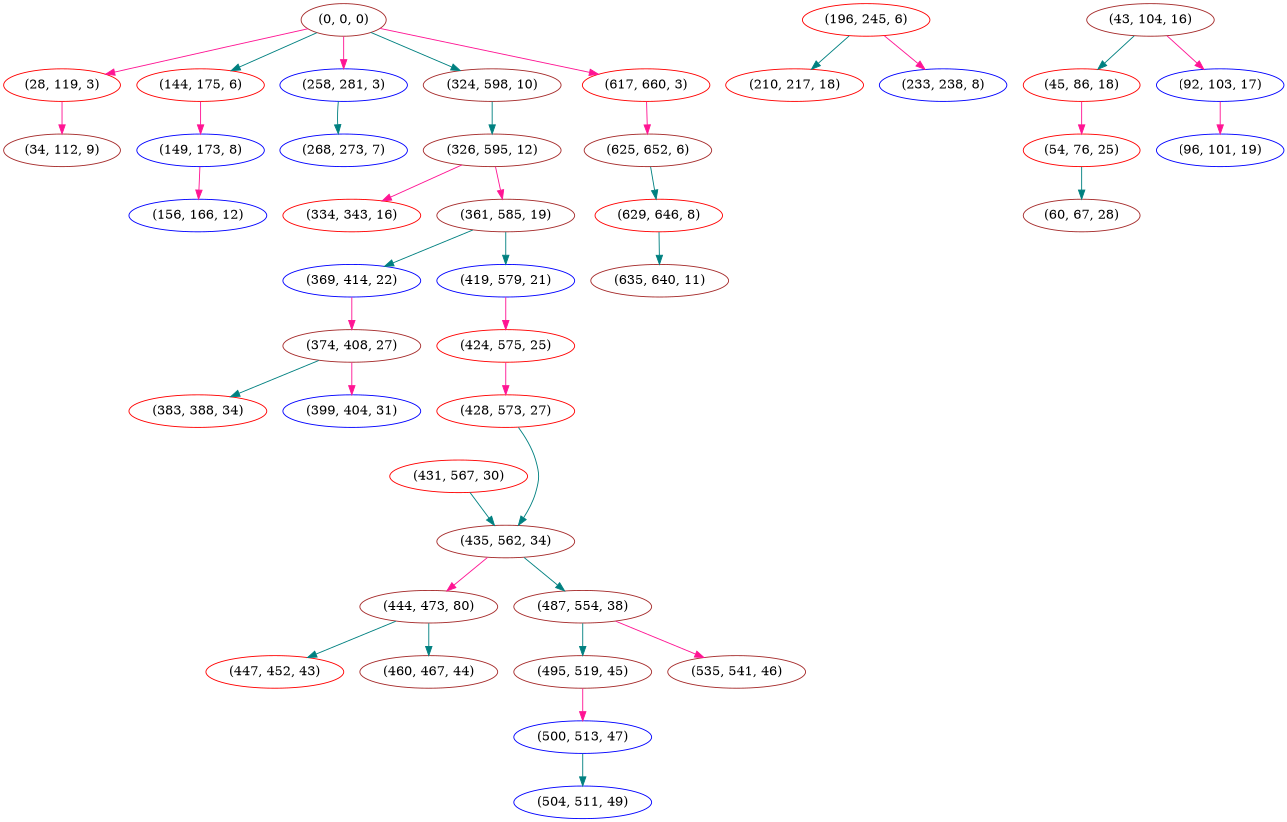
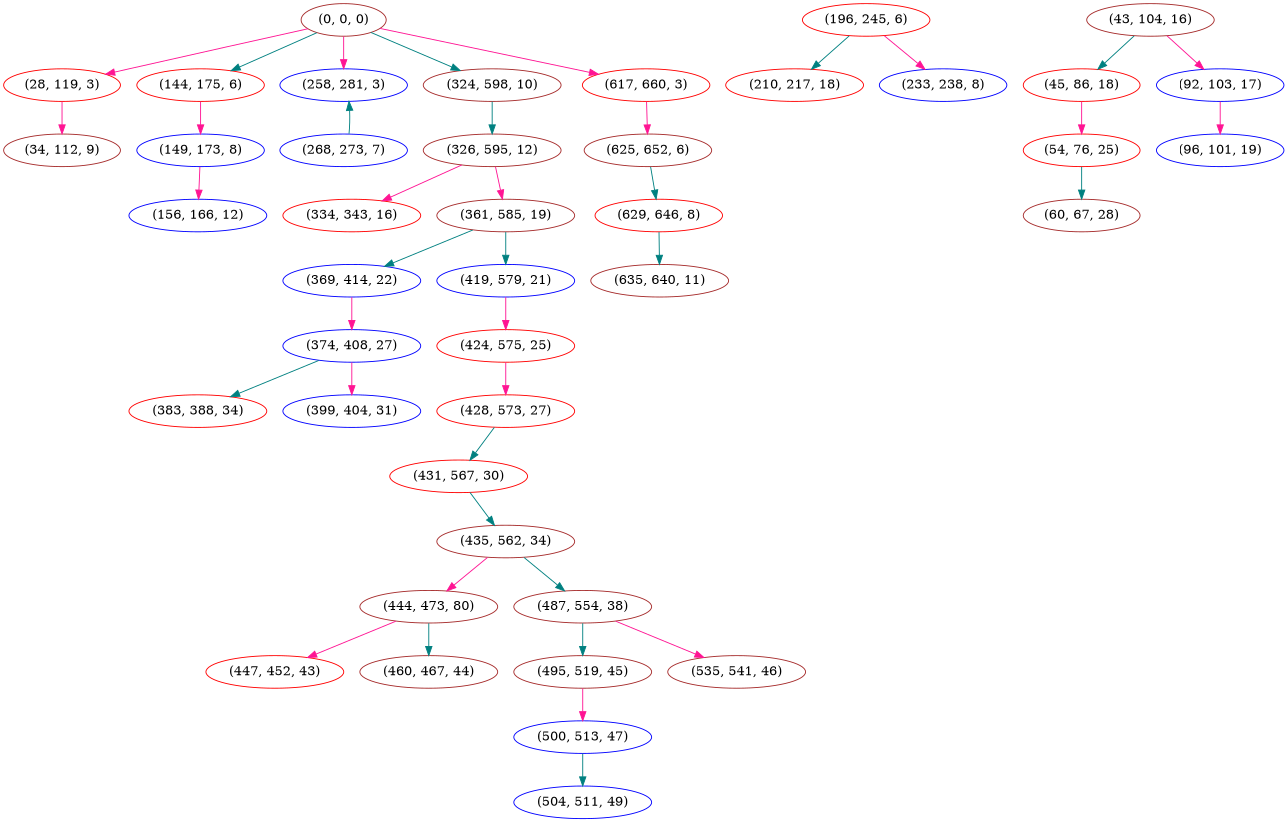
edge "(258, 281, 3)" -> "(268, 273, 7)": reversed
node "(374, 408, 27)": color brown -> blue
edge "(428, 573, 27)" -> "(435, 562, 34)": now "(428, 573, 27)" -> "(431, 567, 30)"
edge "(444, 473, 80)" -> "(447, 452, 43)": color teal -> deeppink
